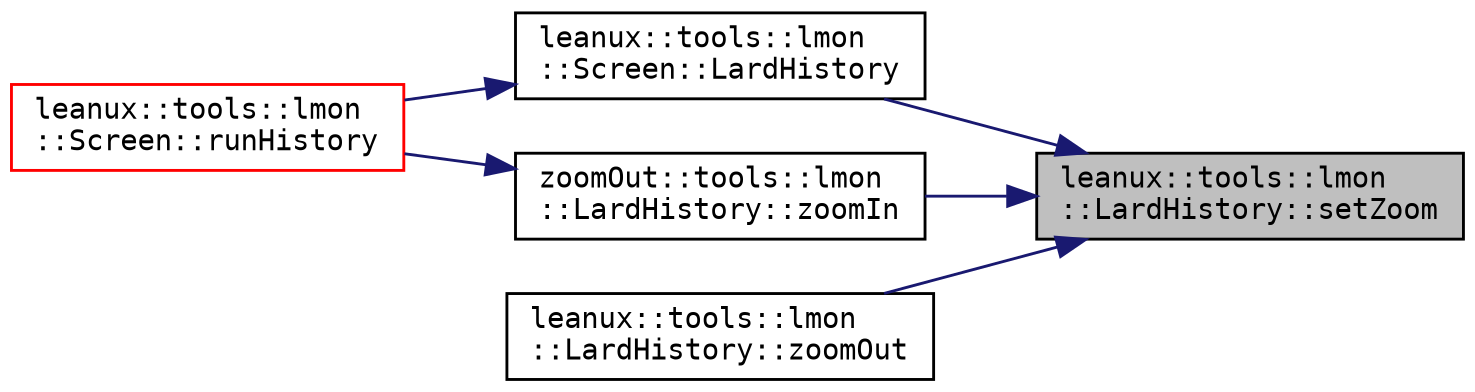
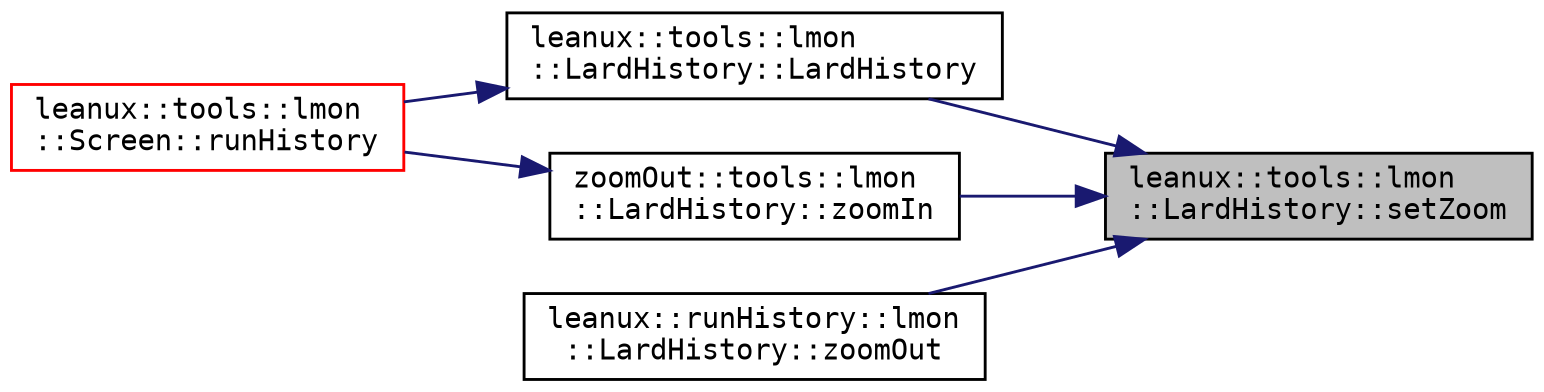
node "leanux::tools::lmon ::Screen::LardHistory": label "leanux::tools::lmon ::Screen::LardHistory" -> "leanux::tools::lmon ::LardHistory::LardHistory"
node "leanux::tools::lmon ::LardHistory::zoomOut": label "leanux::tools::lmon ::LardHistory::zoomOut" -> "leanux::runHistory::lmon ::LardHistory::zoomOut"
